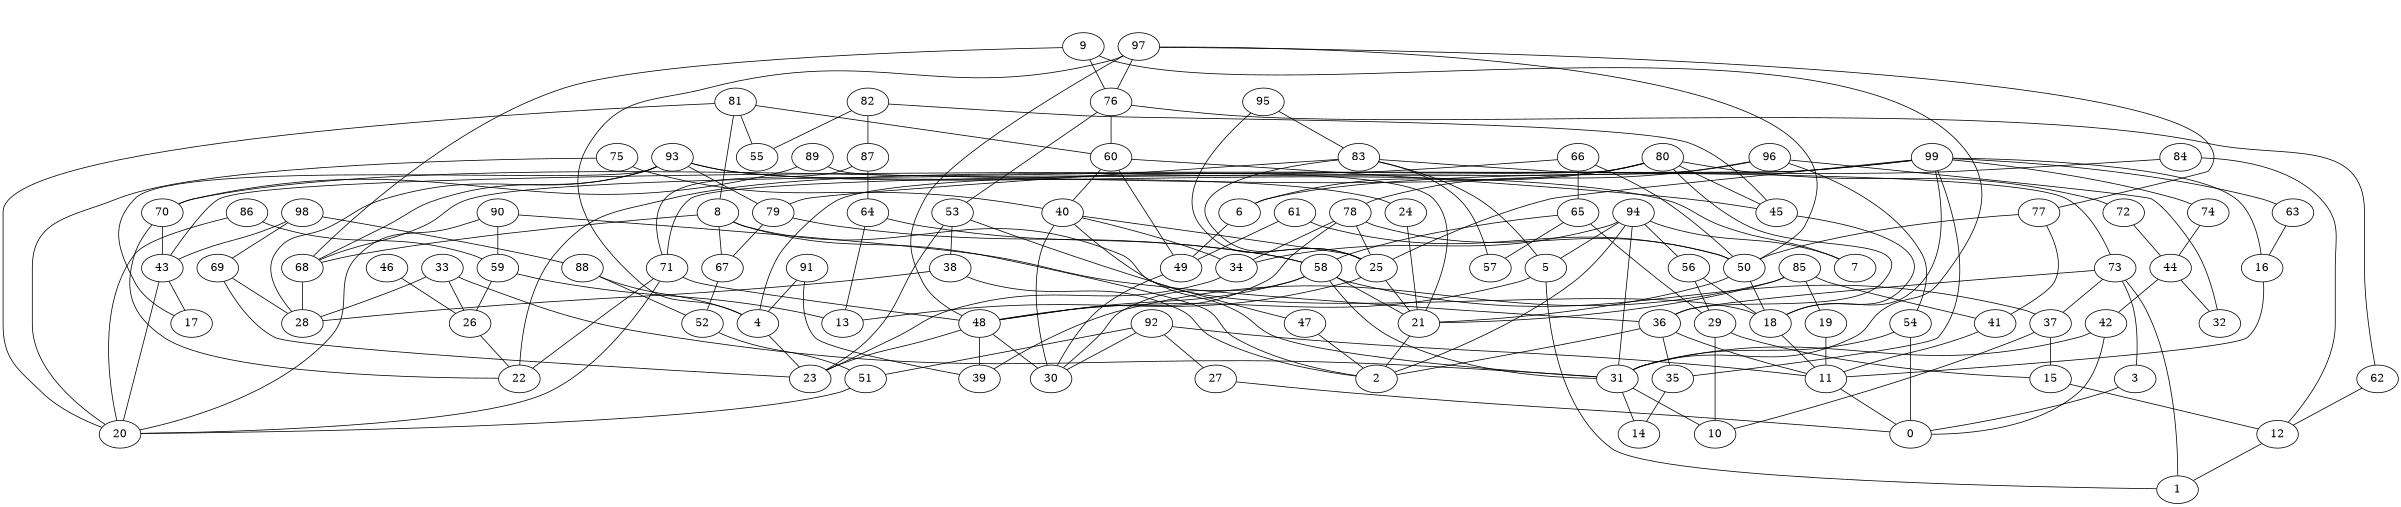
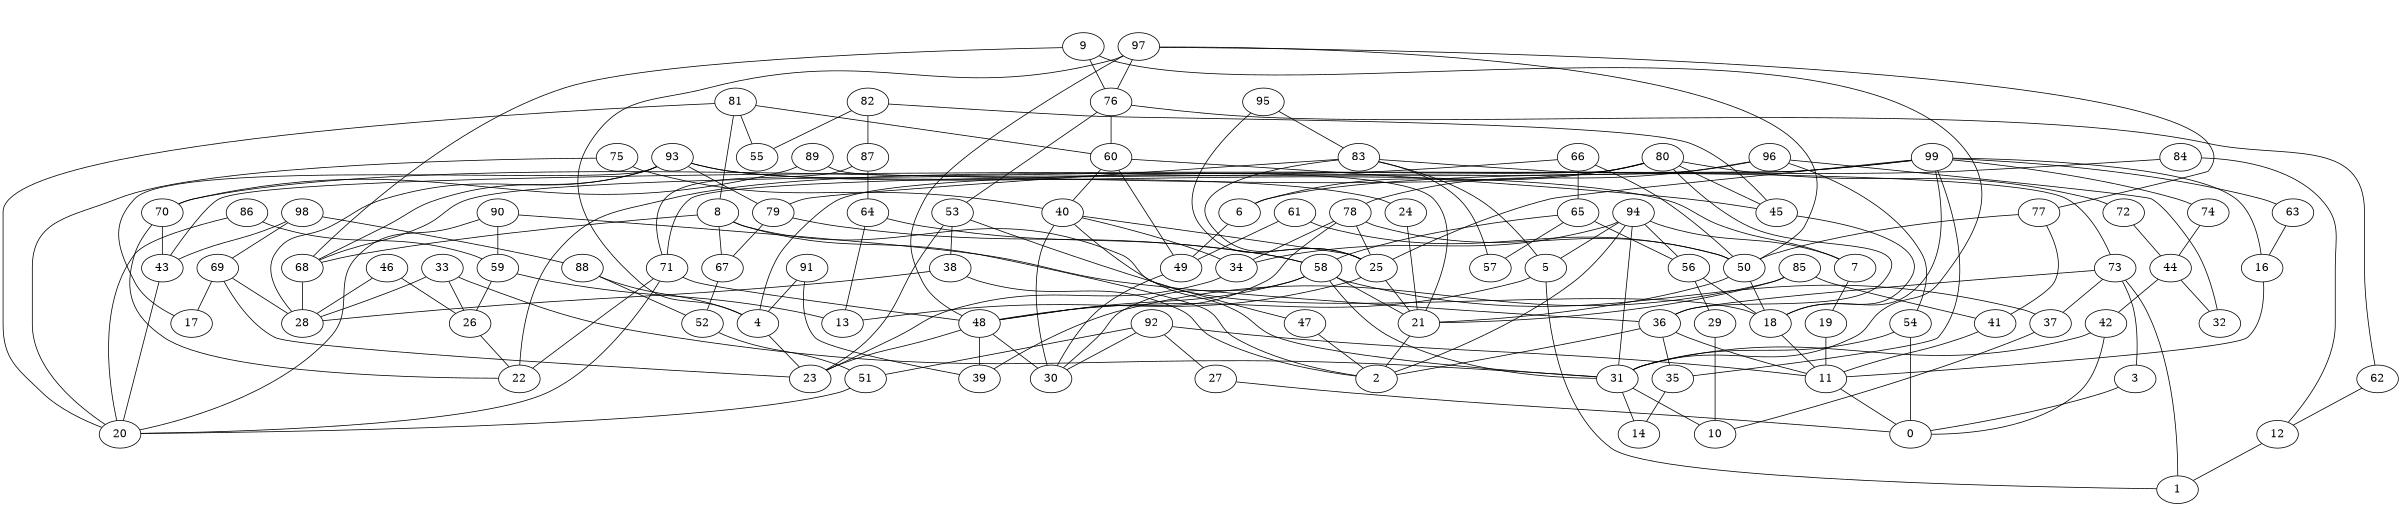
edge "65" -- "29": now "65" -- "56"
edge "46" -- "28": added
edge "43" -- "17": now "69" -- "17"
edge "85" -- "19": now "7" -- "19"
node "15": removed
